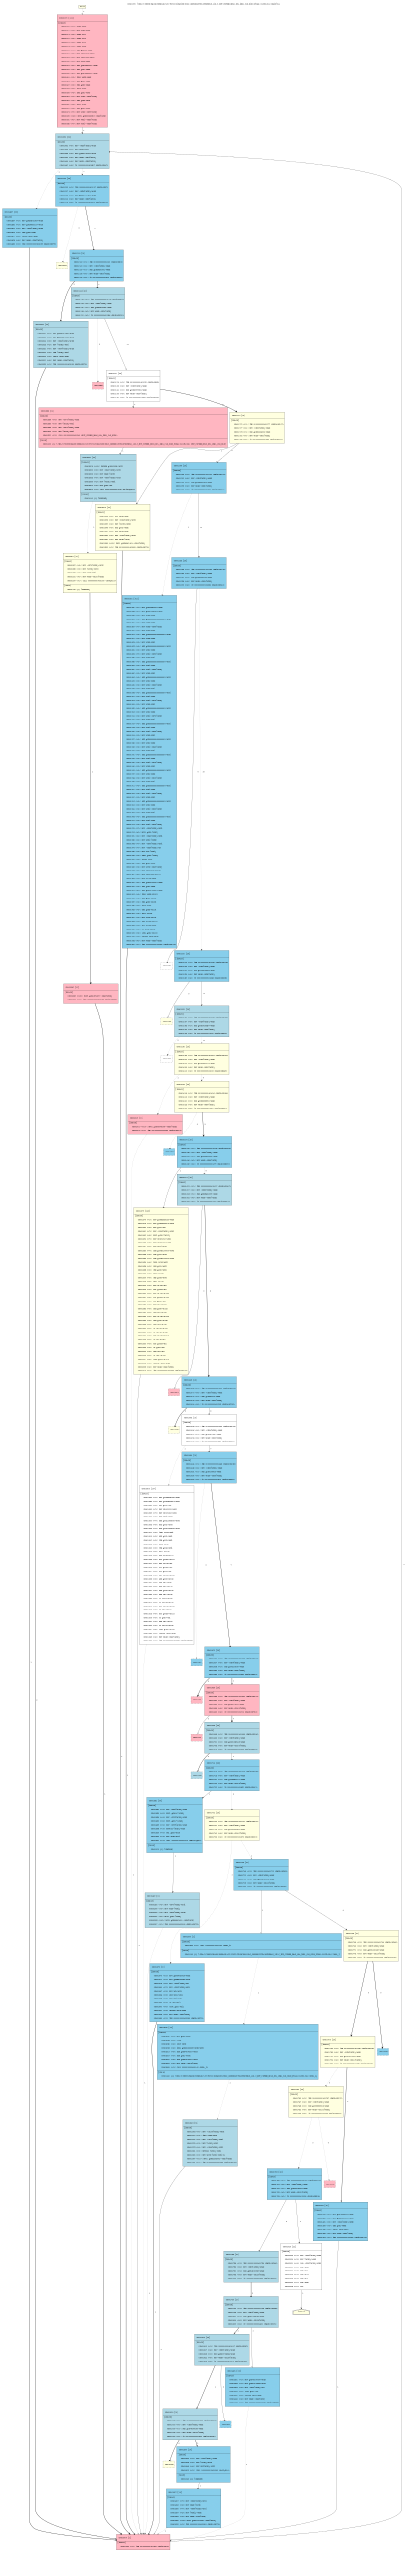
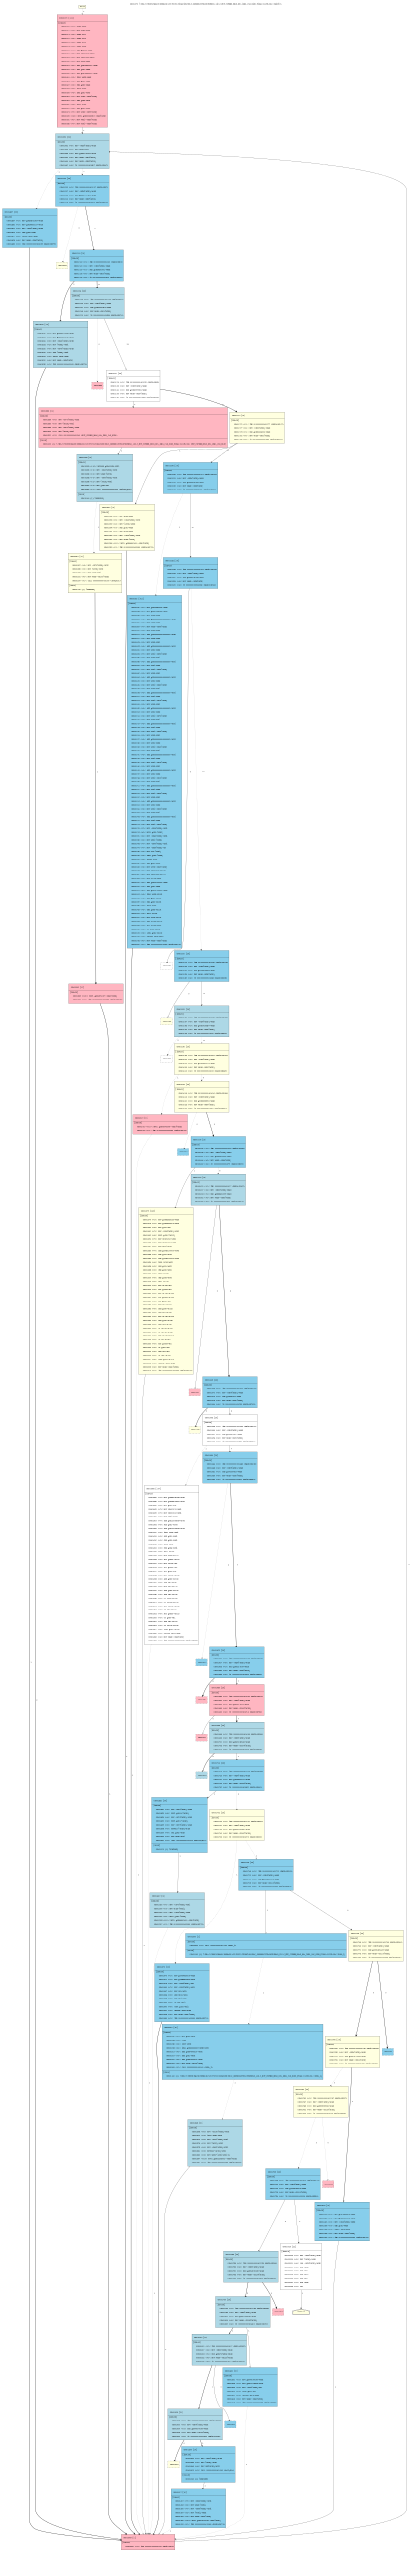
node "0x401d90": added
